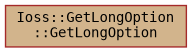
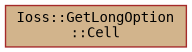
node "Ioss::GetLongOption ::GetLongOption": label "Ioss::GetLongOption ::GetLongOption" -> "Ioss::GetLongOption ::Cell"
